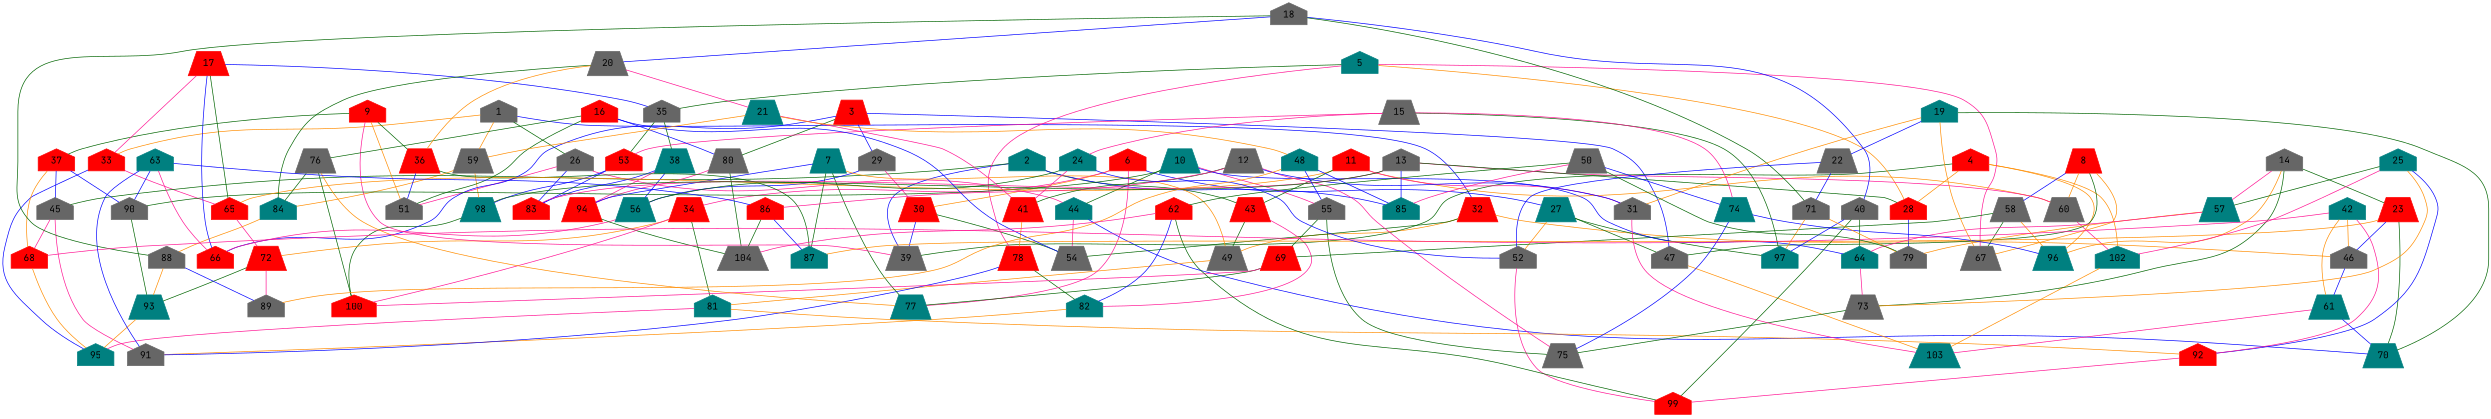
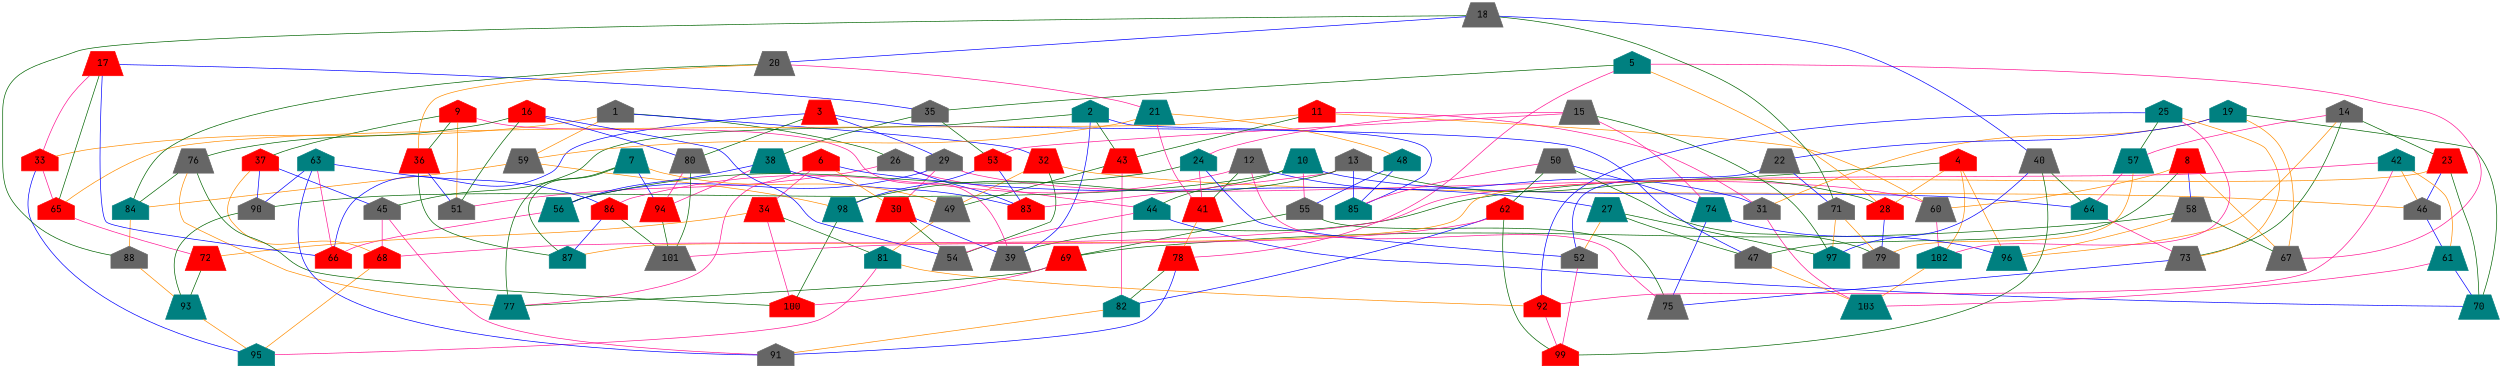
node "18": shape house -> trapezium
edge "13" -- "60": now "29" -- "60"
node "40": shape house -> trapezium
node "104": label "104" -> "101"
node "89": removed
edge "73" -- "75": color darkgreen -> blue
